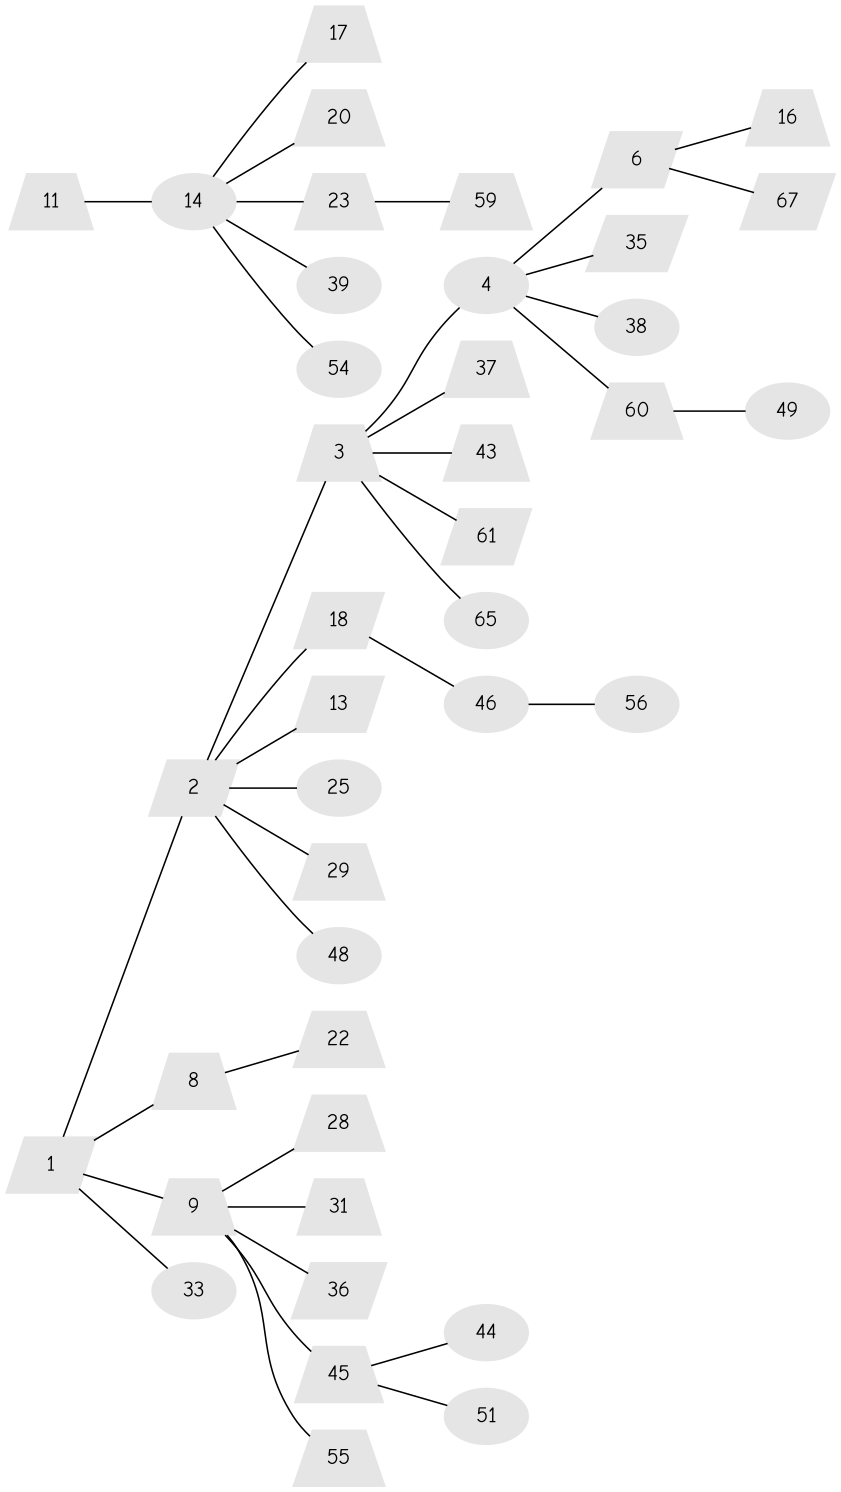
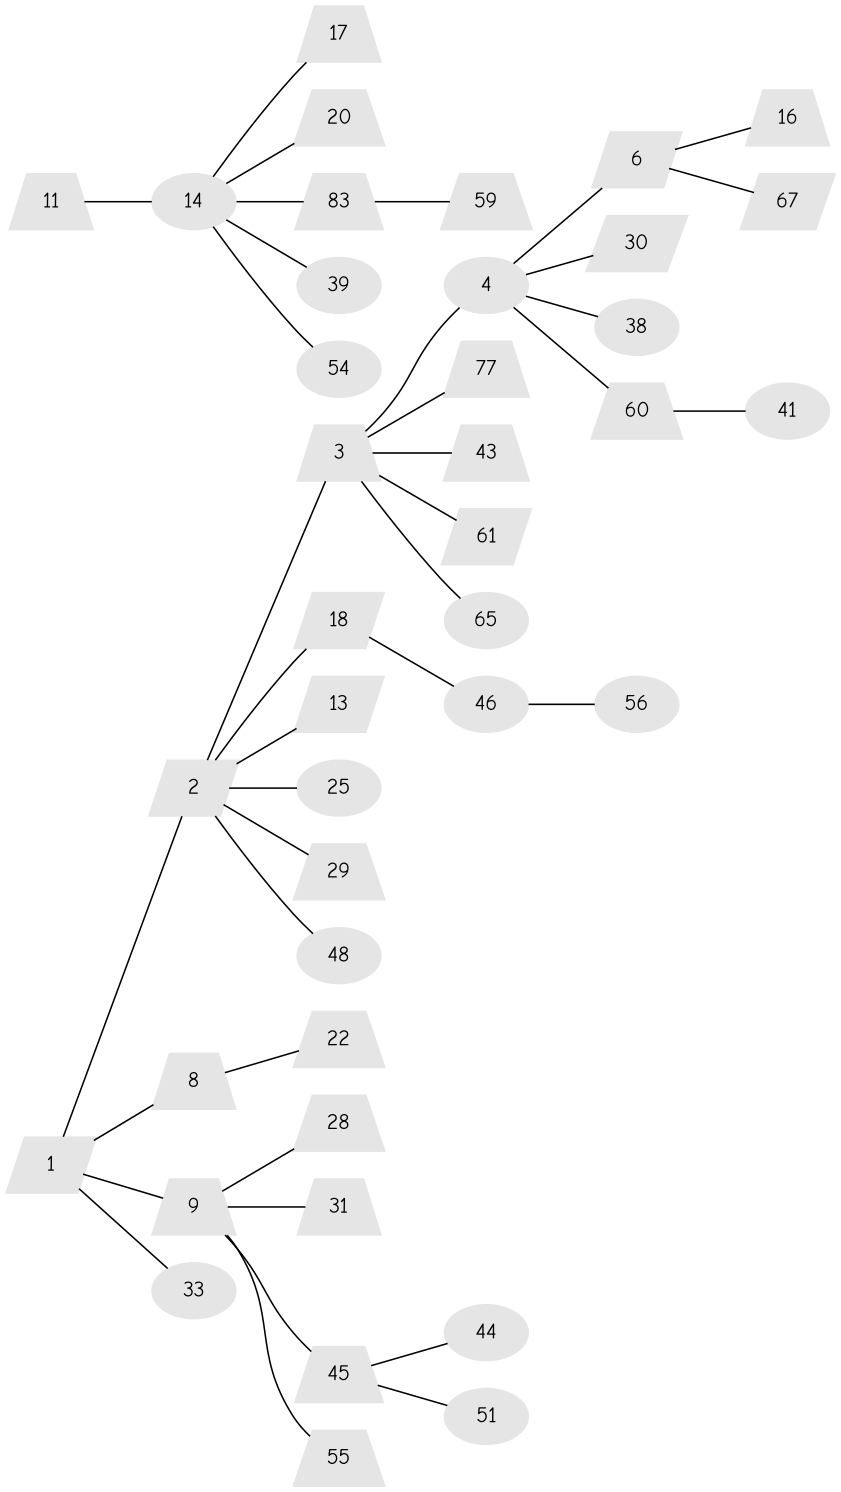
node "23": label "23" -> "83"
node "35": label "35" -> "30"
node "37": label "37" -> "77"
node "49": label "49" -> "41"
node "36": removed
